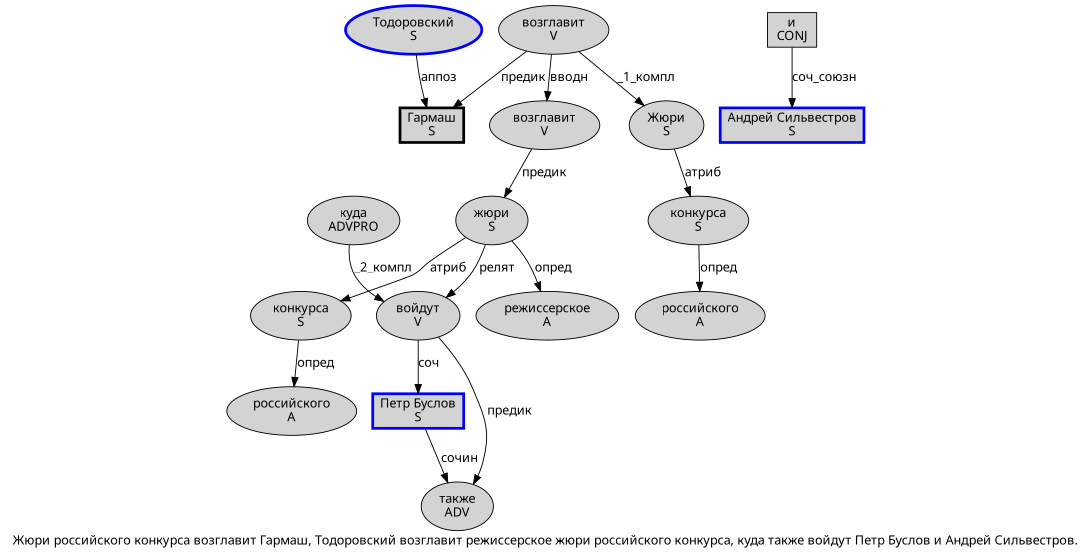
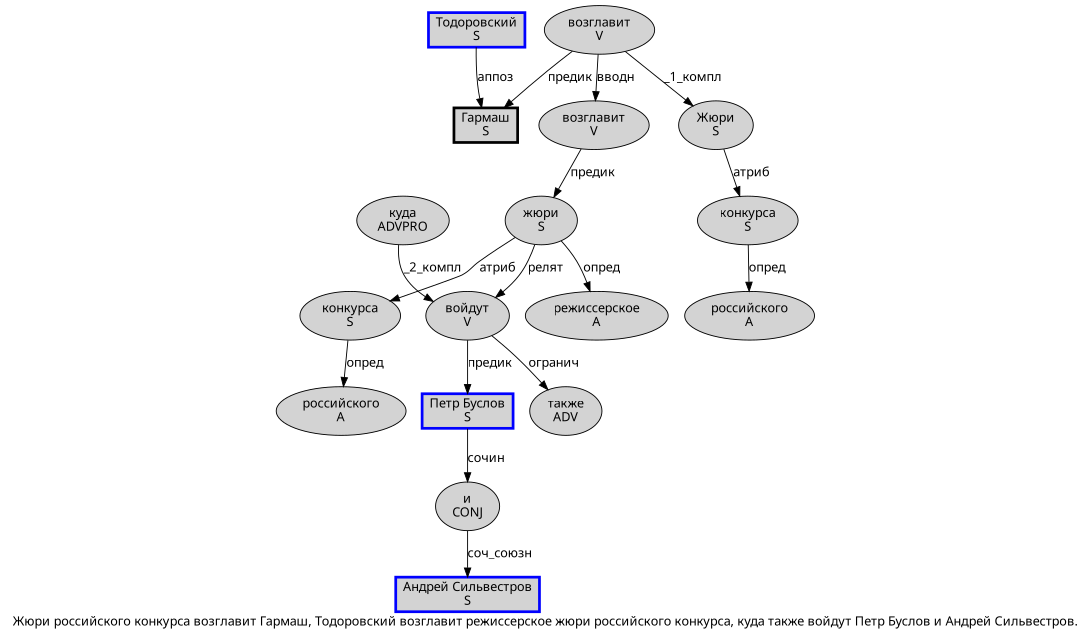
node "Тодоровский S": shape ellipse -> box
node "и CONJ": shape box -> ellipse
edge "войдут V" -> "Петр Буслов S": label "соч" -> "предик"
edge "войдут V" -> "также ADV": label "предик" -> "огранич"
edge "Петр Буслов S" -> "также ADV": now "Петр Буслов S" -> "и CONJ"
